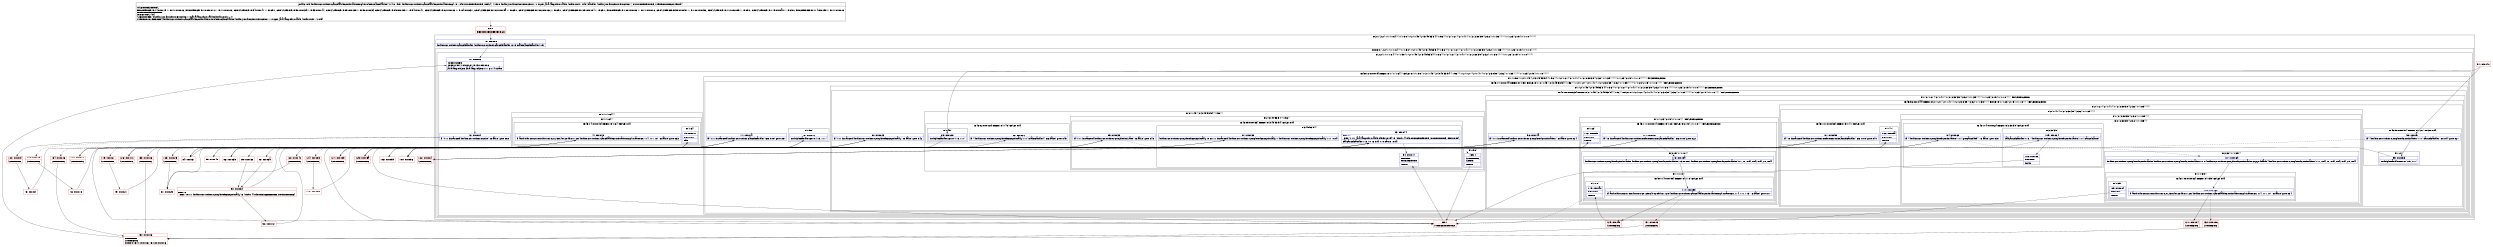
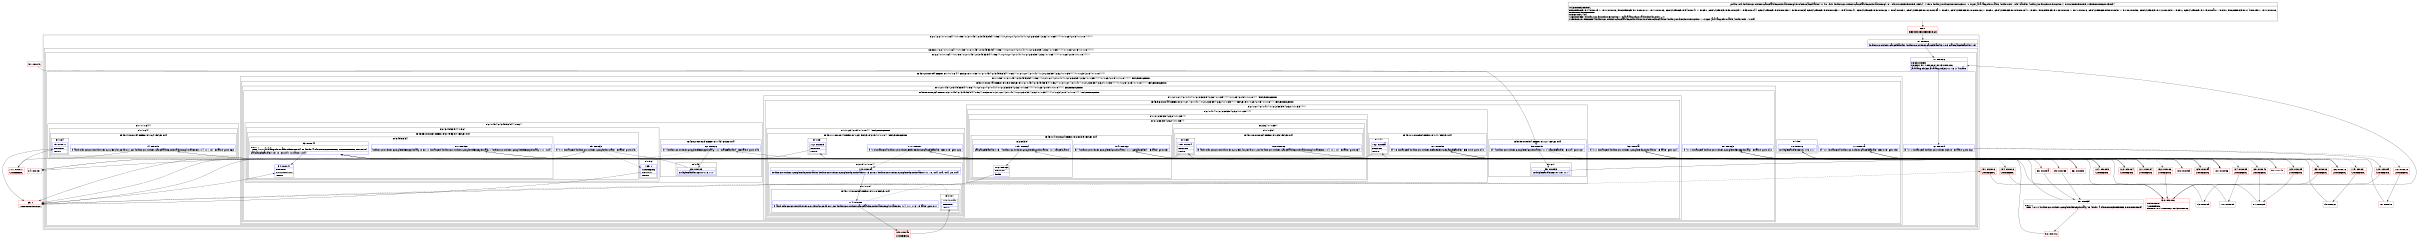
edge "97: 0x004c" -> "83: 0x002e": now "82: 0x002c" -> "83: 0x002e"
node "75: 0x0017": text "this" -> "return"
edge "121: 0x0084" -> "109: 0x0084": added
node "107: 0x006d": removed
node "135: ?": text "START" -> "RETURN"
